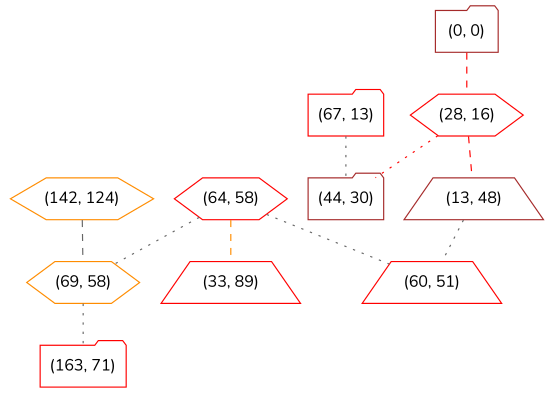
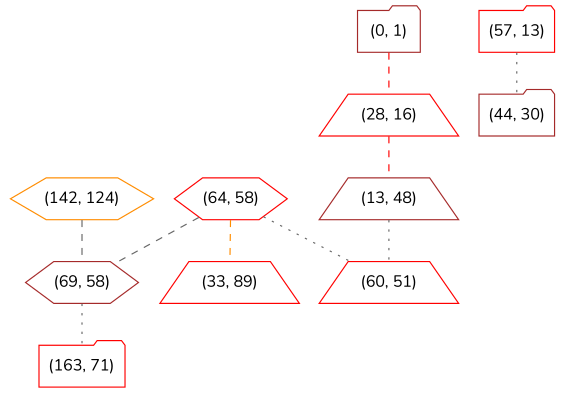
node "(0, 0)": label "(0, 0)" -> "(0, 1)"
node "(67, 13)": label "(67, 13)" -> "(57, 13)"
node "(28, 16)": shape hexagon -> trapezium
edge "(28, 16)" -- "(44, 30)": removed
edge "(64, 58)" -- "(69, 58)": style dotted -> dashed
node "(69, 58)": color darkorange -> brown
